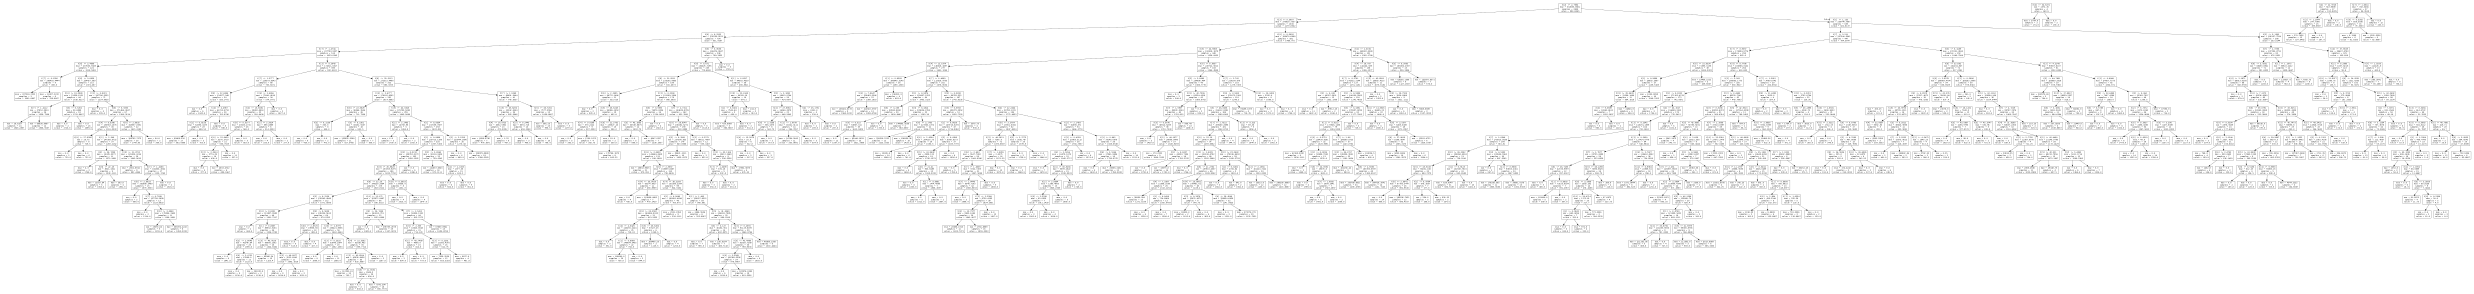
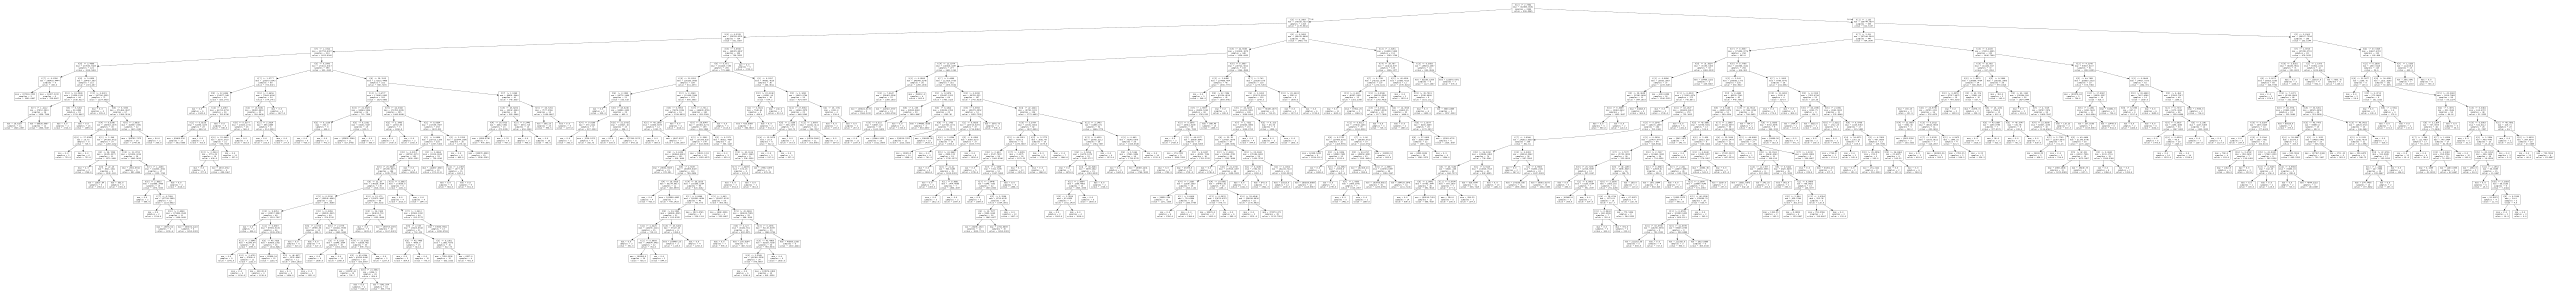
edge "X[0] <= 0.8706 mse = 1349.5363 samples = 17 value = 215.5882" -> "X[4] <= 34.6271 mse = 1372.25 samples = 4 value = 169.5": added
edge "X[6] <= 3.1164 mse = 707.3678 samples = 44 value = 73.3636" -> "X[7] <= 1.6014 mse = 740.3484 samples = 27 value = 84.8519": added
edge "mse = 81.0 samples = 2 value = 358.0" -> "mse = 175740.1875 samples = 8 value = 643.25": now "X[8] <= 21.2702 mse = 153627.16 samples = 10 value = 586.2" -> "mse = 175740.1875 samples = 8 value = 643.25"
edge "X[3] <= 0.2121 mse = 1881.4195 samples = 21 value = 211.0952" -> "X[4] <= 22.9726 mse = 510.9689 samples = 17 value = 192.8235": added
